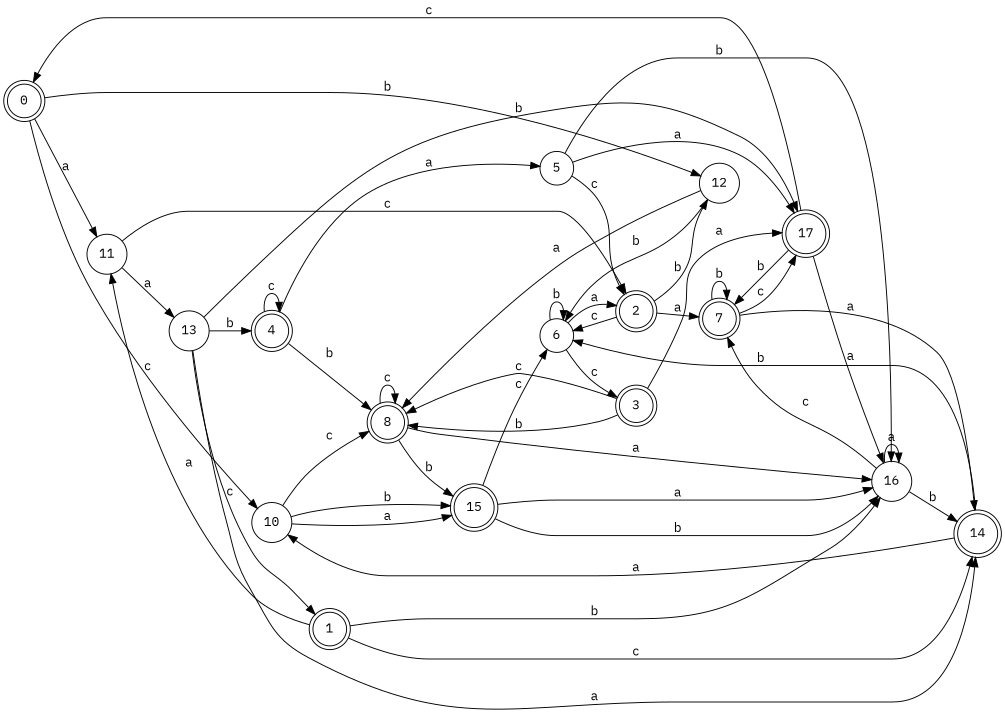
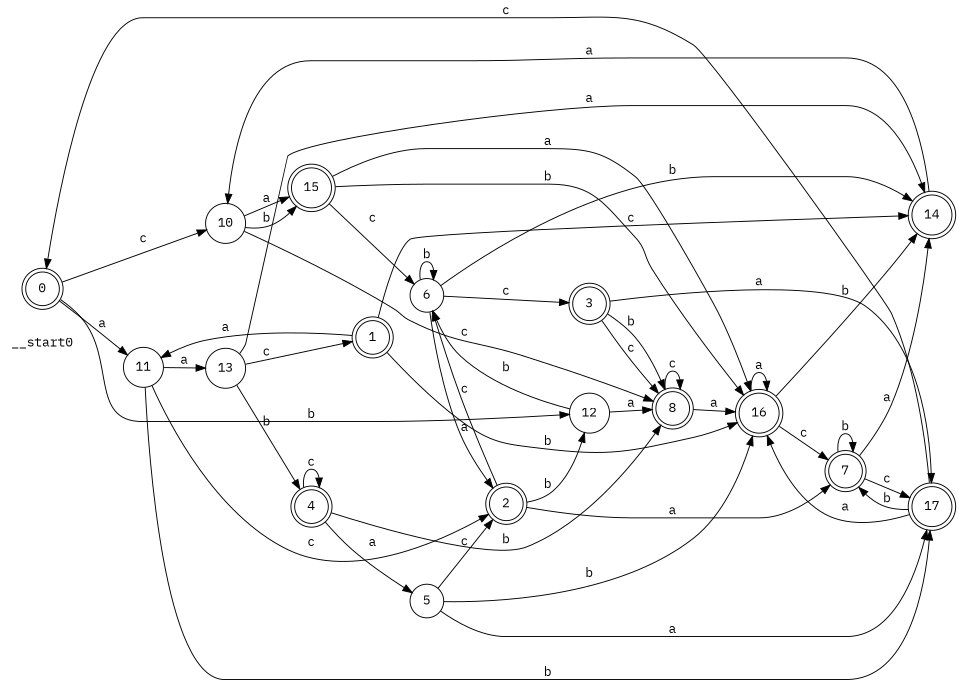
edge "13" -> "17": now "11" -> "17"
node "__start0": added
edge "14" -> "6": reversed
edge "8" -> "15": removed, label "b"
node "16": shape circle -> doublecircle
